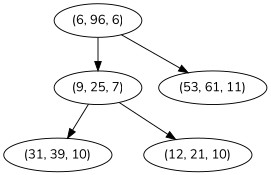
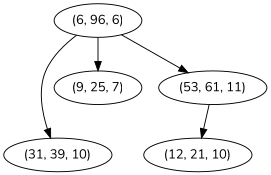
edge "(9, 25, 7)" -> "(31, 39, 10)": now "(6, 96, 6)" -> "(31, 39, 10)"
edge "(9, 25, 7)" -> "(12, 21, 10)": now "(53, 61, 11)" -> "(12, 21, 10)"
